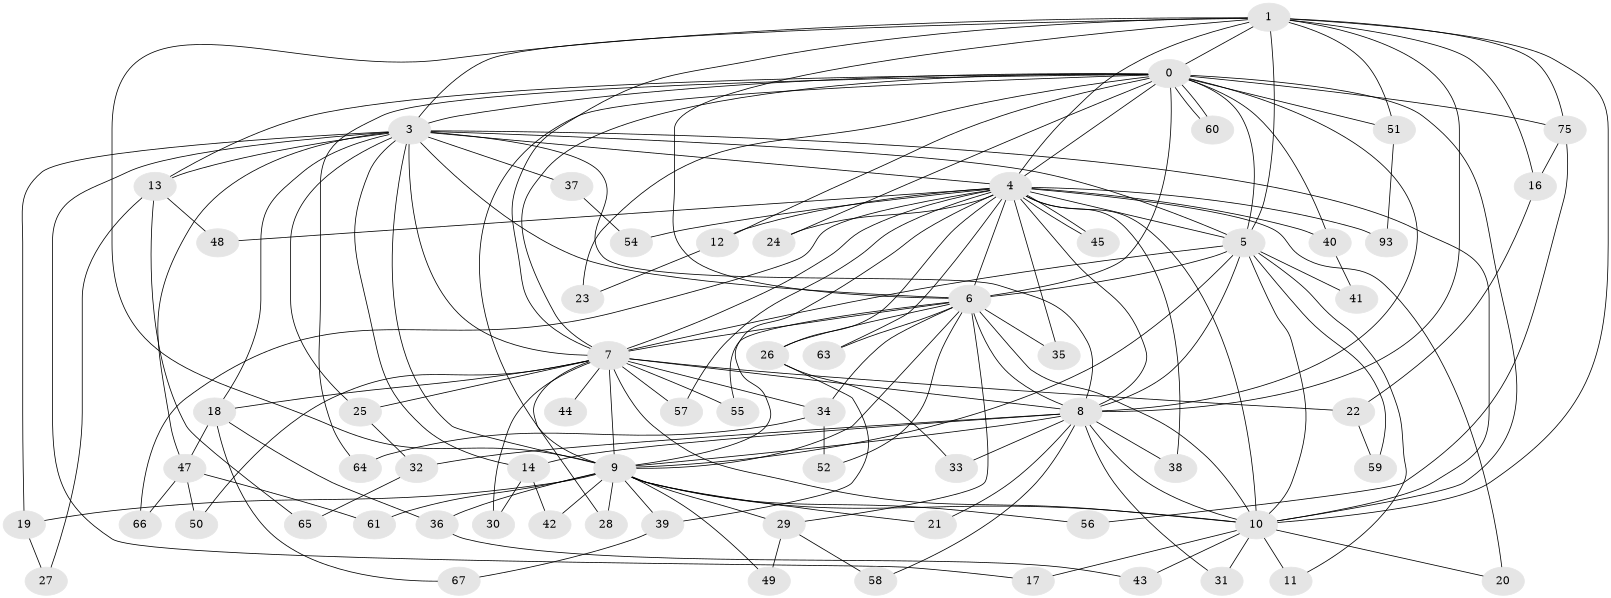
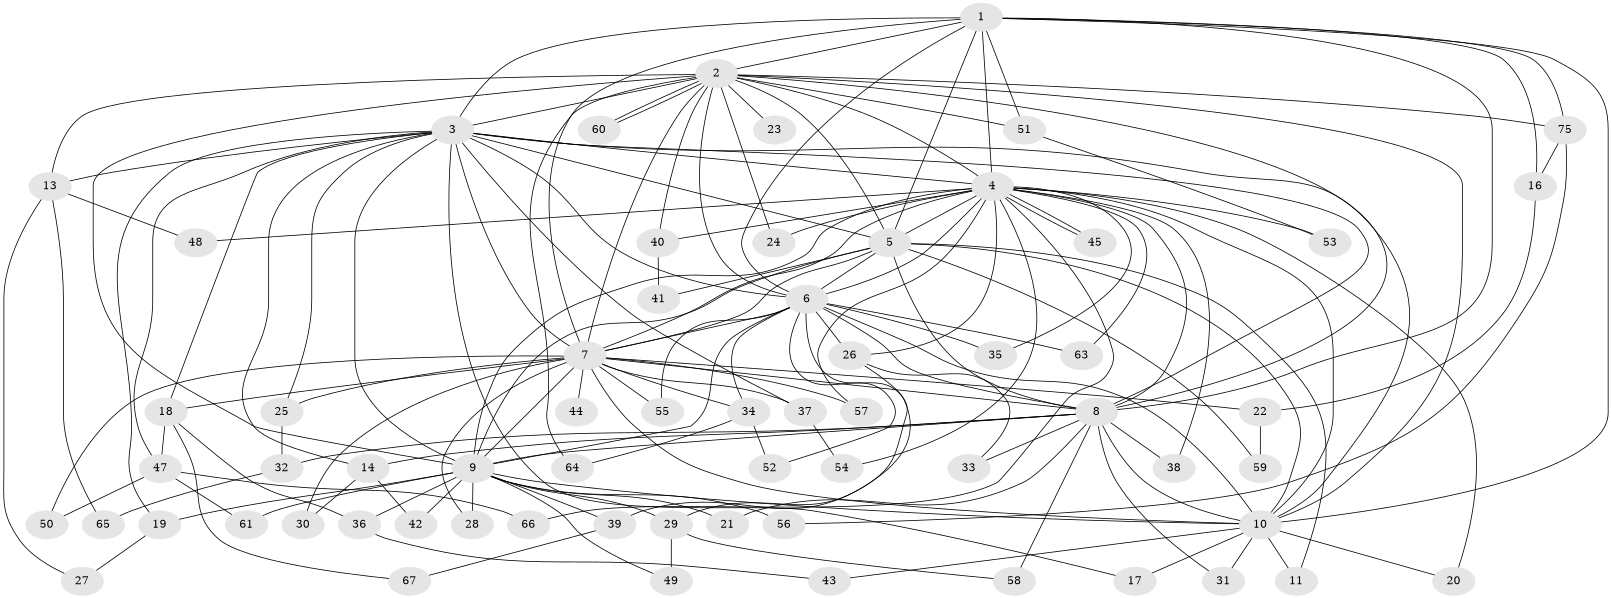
edge "1" -- "9": removed
node "0": label "0" -> "2"
node "12": removed
node "93": label "93" -> "53"
edge "7" -- "37": added
